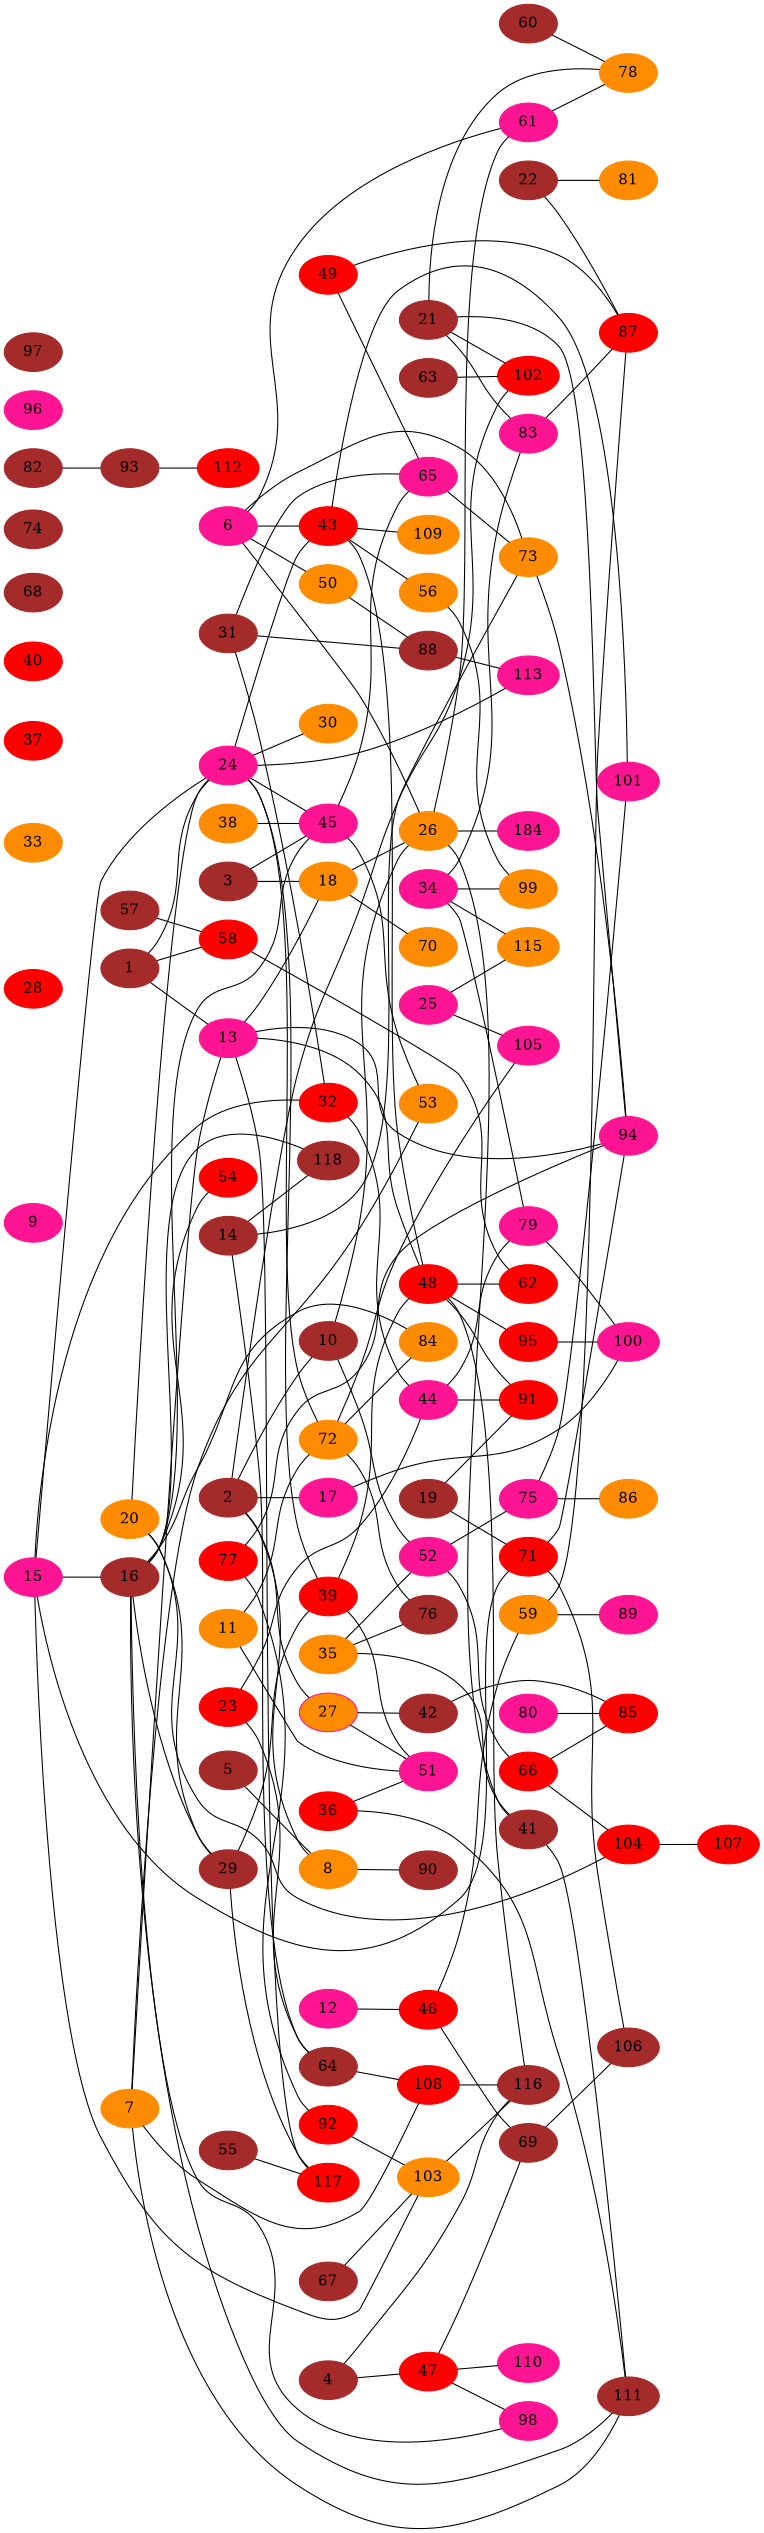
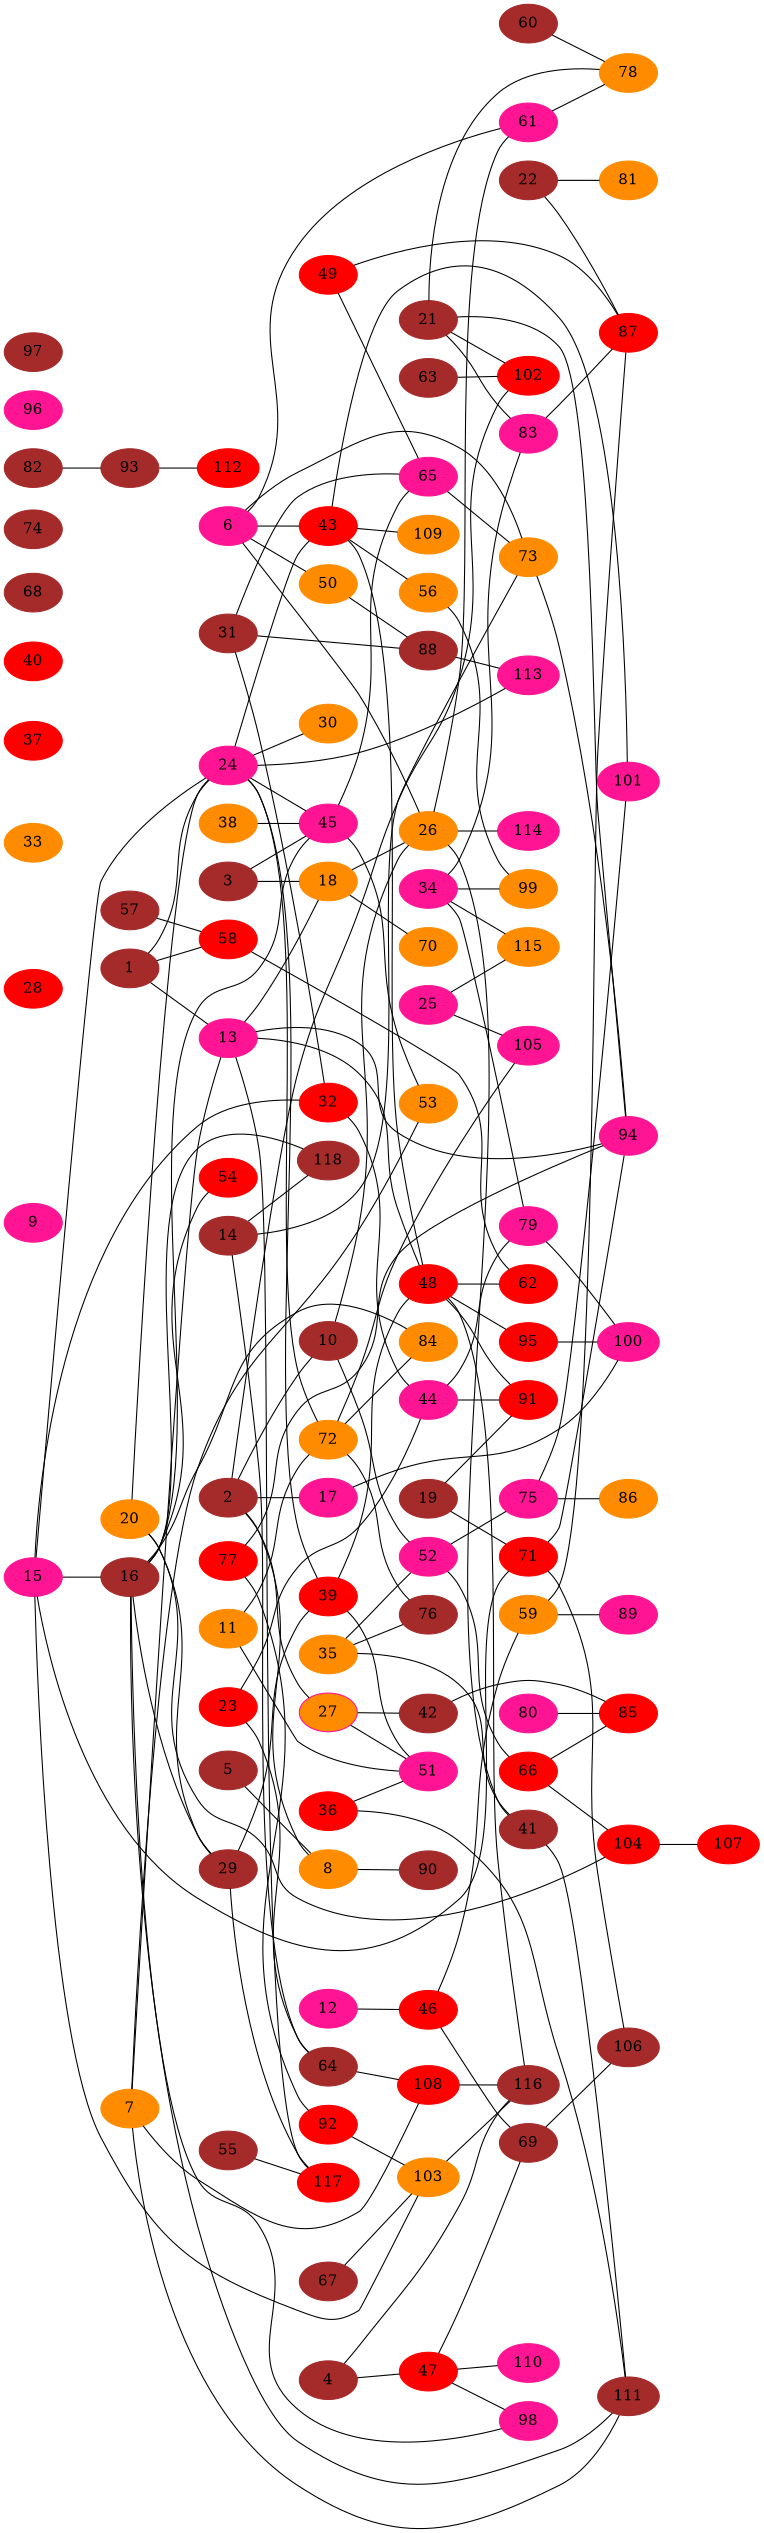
node "184": label "184" -> "114"
